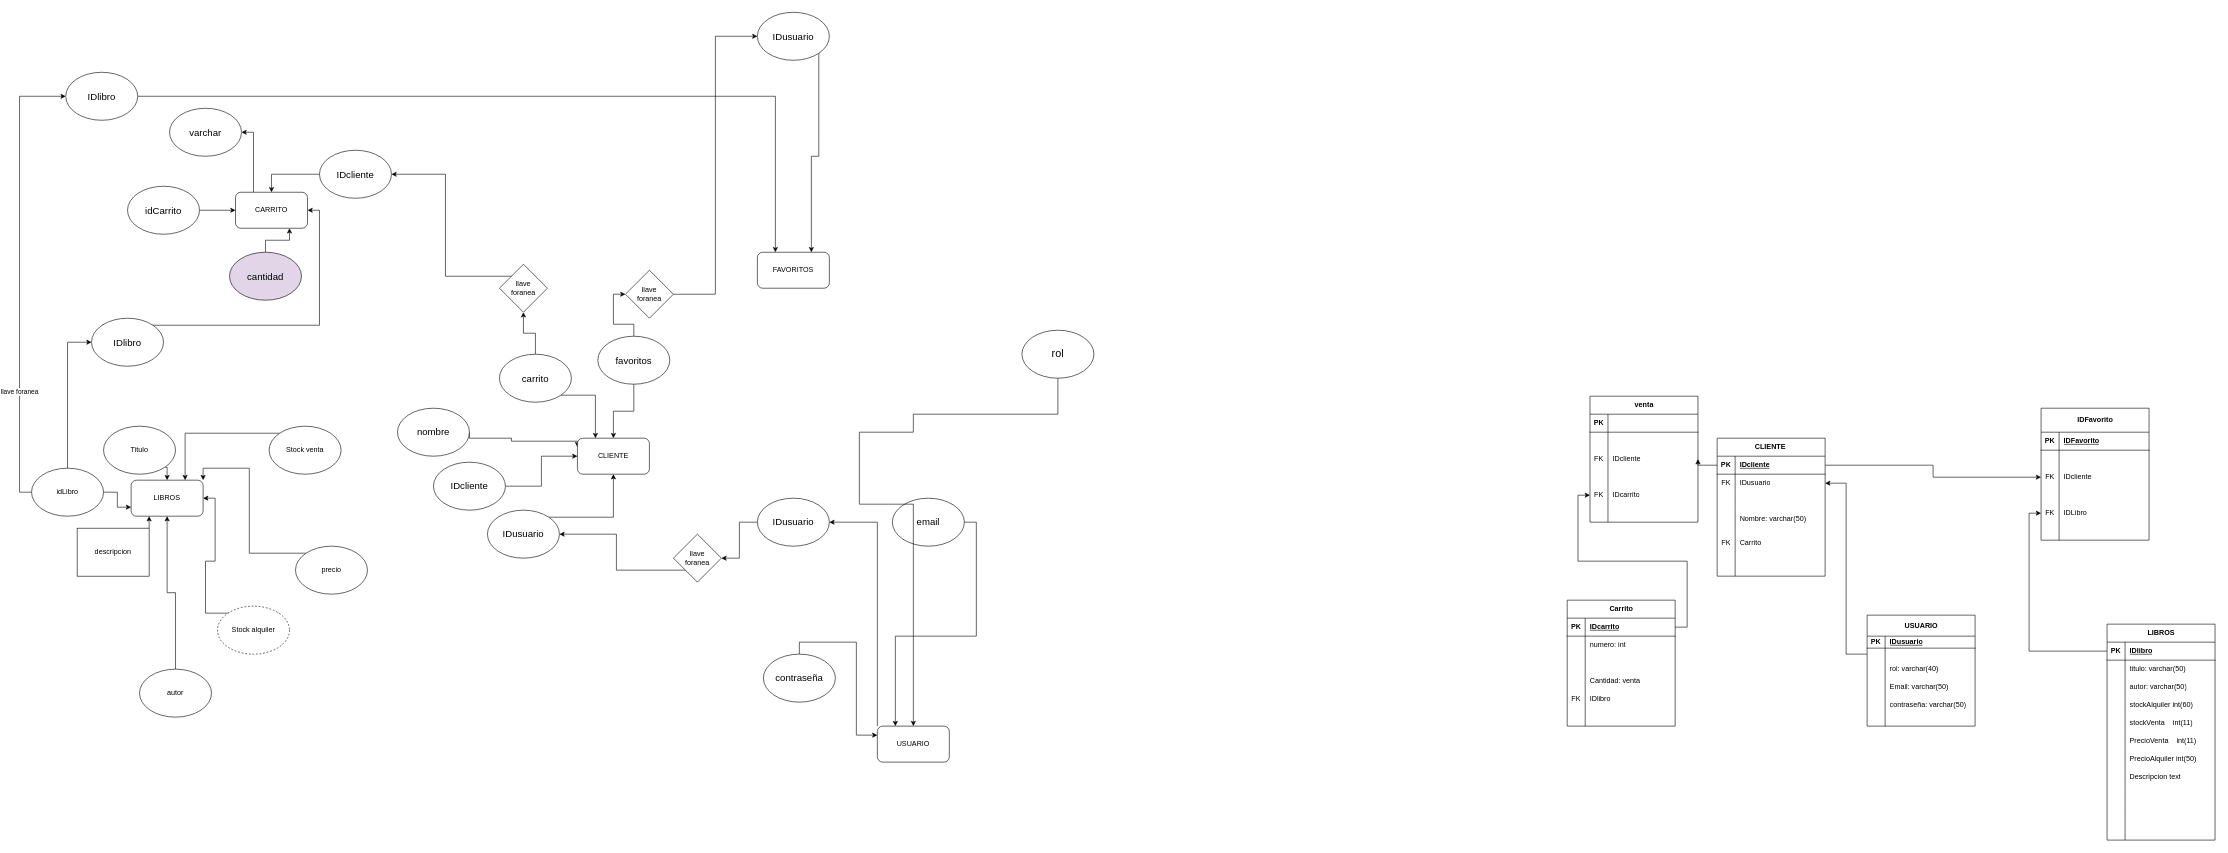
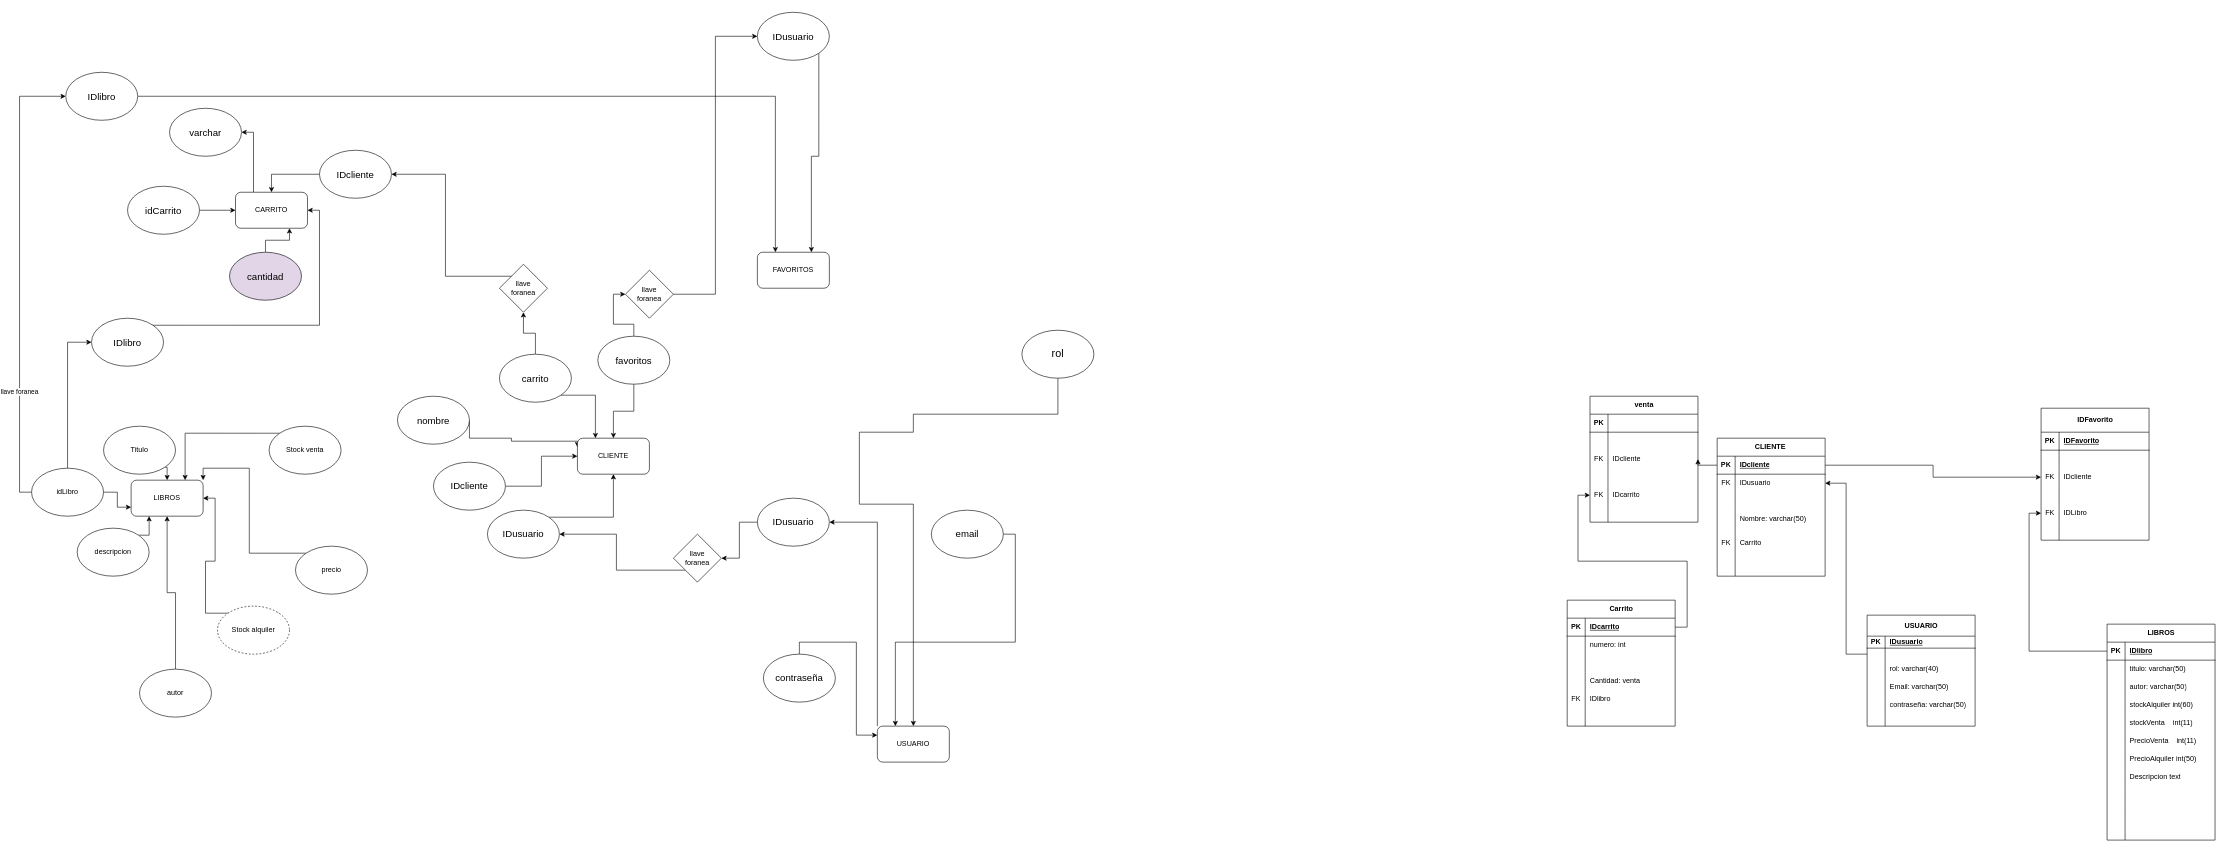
node "nombre": moved (434, 432) -> (434, 420)
node "email": moved (929, 522) -> (968, 534)
node "descripcion": shape rectangle -> ellipse
